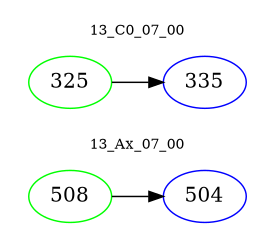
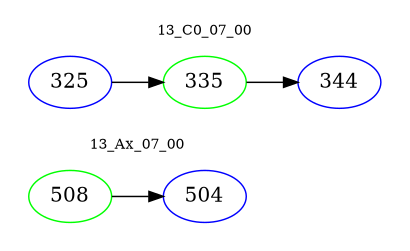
node "325": color green -> blue
node "335": color blue -> green
node "344": added
